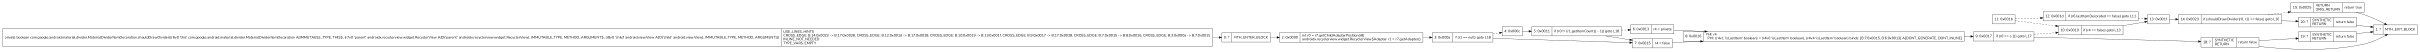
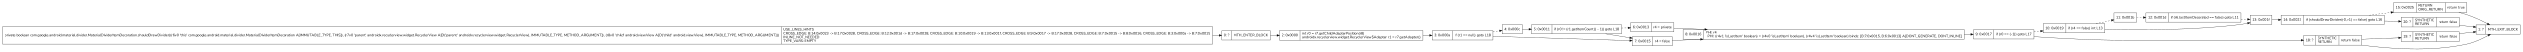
edge "11: 0x001b" -> "10: 0x0019": reversed
node "10: 0x0019": text "if (r4 == false) goto L13" -> "if (r4 == false) int L13"
